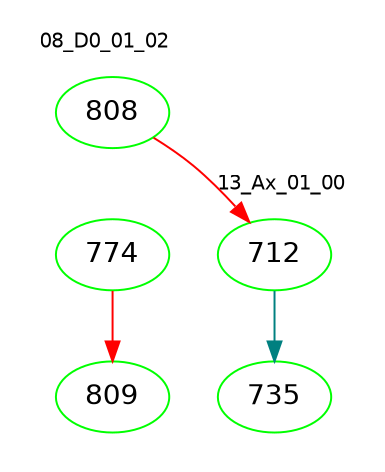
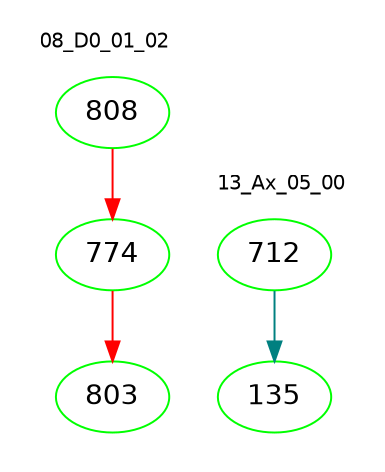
edge "808" -> "712": now "808" -> "774"
cluster "13_Ax_01_00": label "13_Ax_01_00" -> "13_Ax_05_00"
node "809": label "809" -> "803"
node "735": label "735" -> "135"
